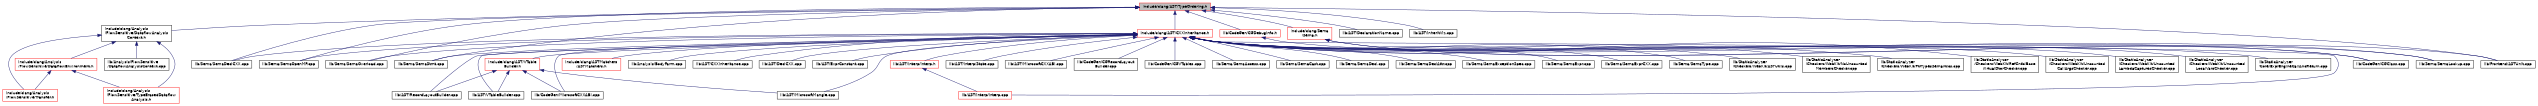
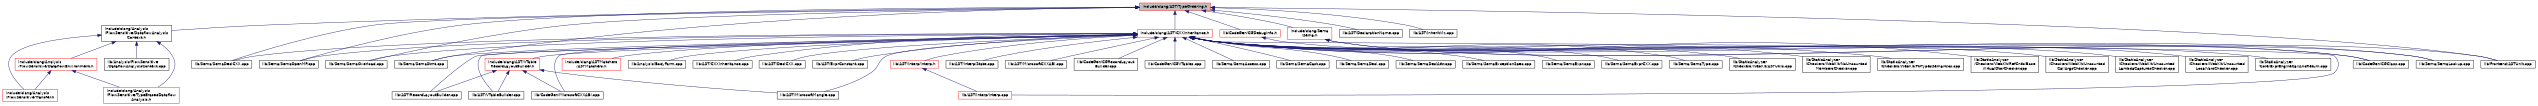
node "include/clang/AST/VTable Builder.h": label "include/clang/AST/VTable Builder.h" -> "include/clang/AST/VTable RecordLayoutBuilder.h"
